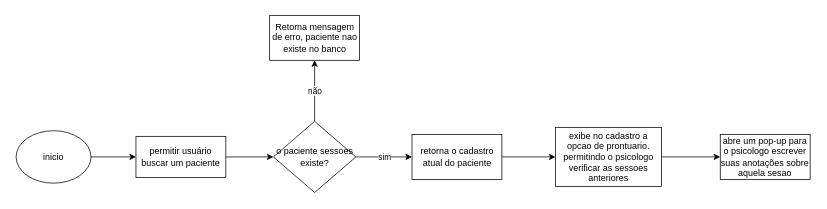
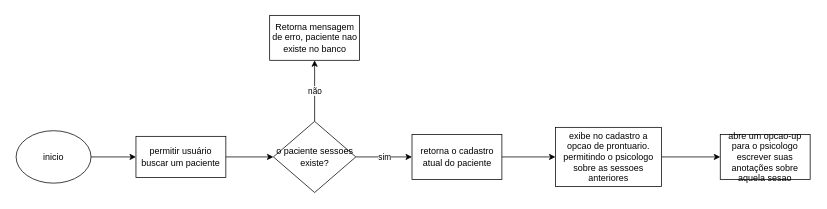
node "exibe no cadastro a opcao de prontuario. permitindo o psicologo verificar as sessoes anteriores": label "exibe no cadastro a opcao de prontuario. permitindo o psicologo verificar as sessoes anteriores" -> "exibe no cadastro a opcao de prontuario. permitindo o psicologo sobre as sessoes anteriores"
node "abre um pop-up para o psicologo escrever suas anotações sobre aquela sesao": label "abre um pop-up para o psicologo escrever suas anotações sobre aquela sesao" -> "abre um opcao-up para o psicologo escrever suas anotações sobre aquela sesao"
